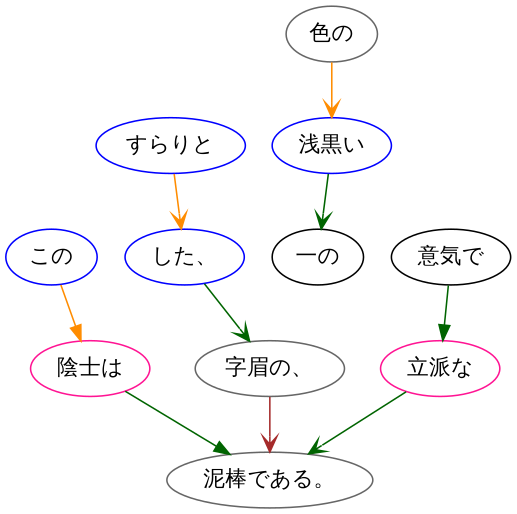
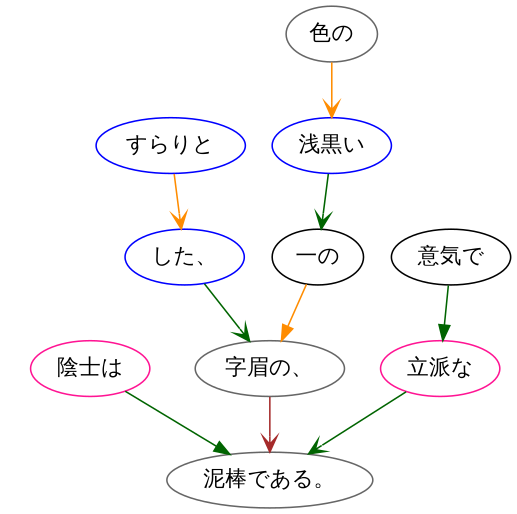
node "この": removed
edge "一の" -> "字眉の、": added
